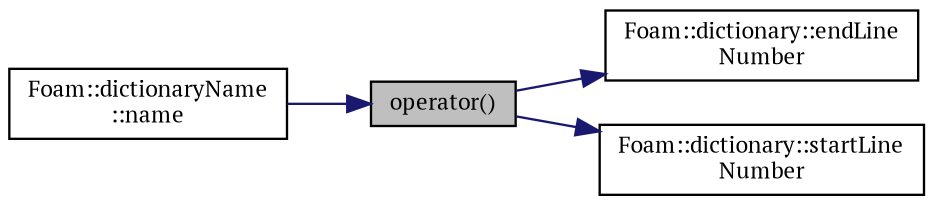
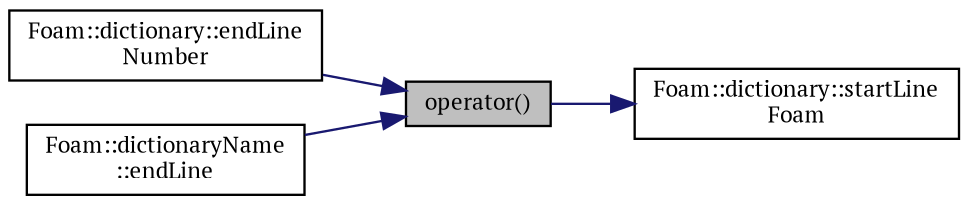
edge "operator()" -> "Foam::dictionary::endLine Number": reversed
node "Foam::dictionaryName ::name": label "Foam::dictionaryName ::name" -> "Foam::dictionaryName ::endLine"
node "Foam::dictionary::startLine Number": label "Foam::dictionary::startLine Number" -> "Foam::dictionary::startLine Foam"
